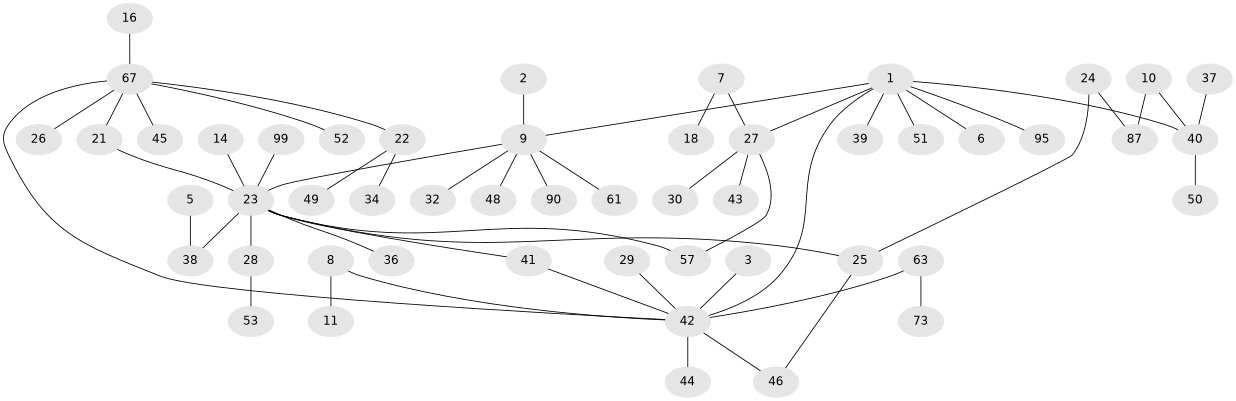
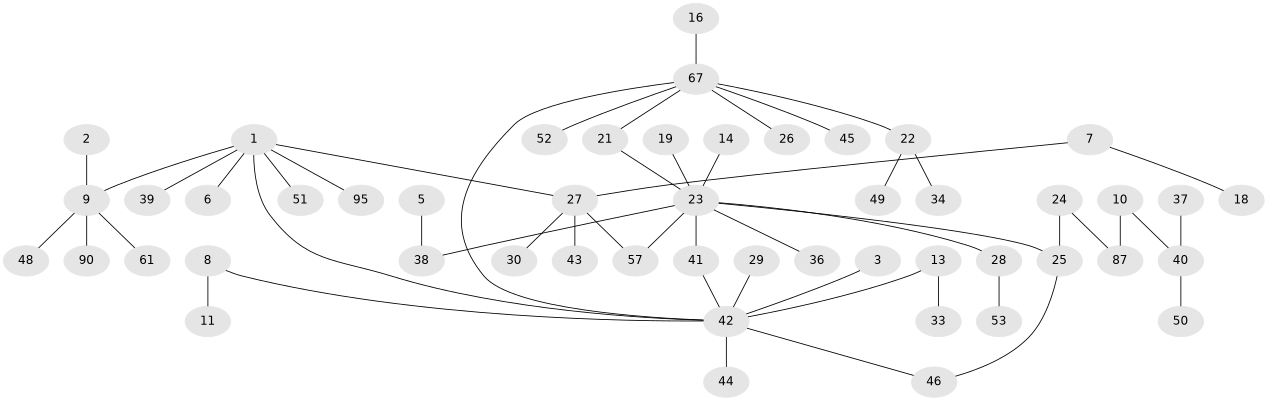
edge "1" -- "40": removed
node "99": label "99" -> "19"
edge "9" -- "23": removed
node "32": removed
node "63": label "63" -> "13"
node "73": label "73" -> "33"
